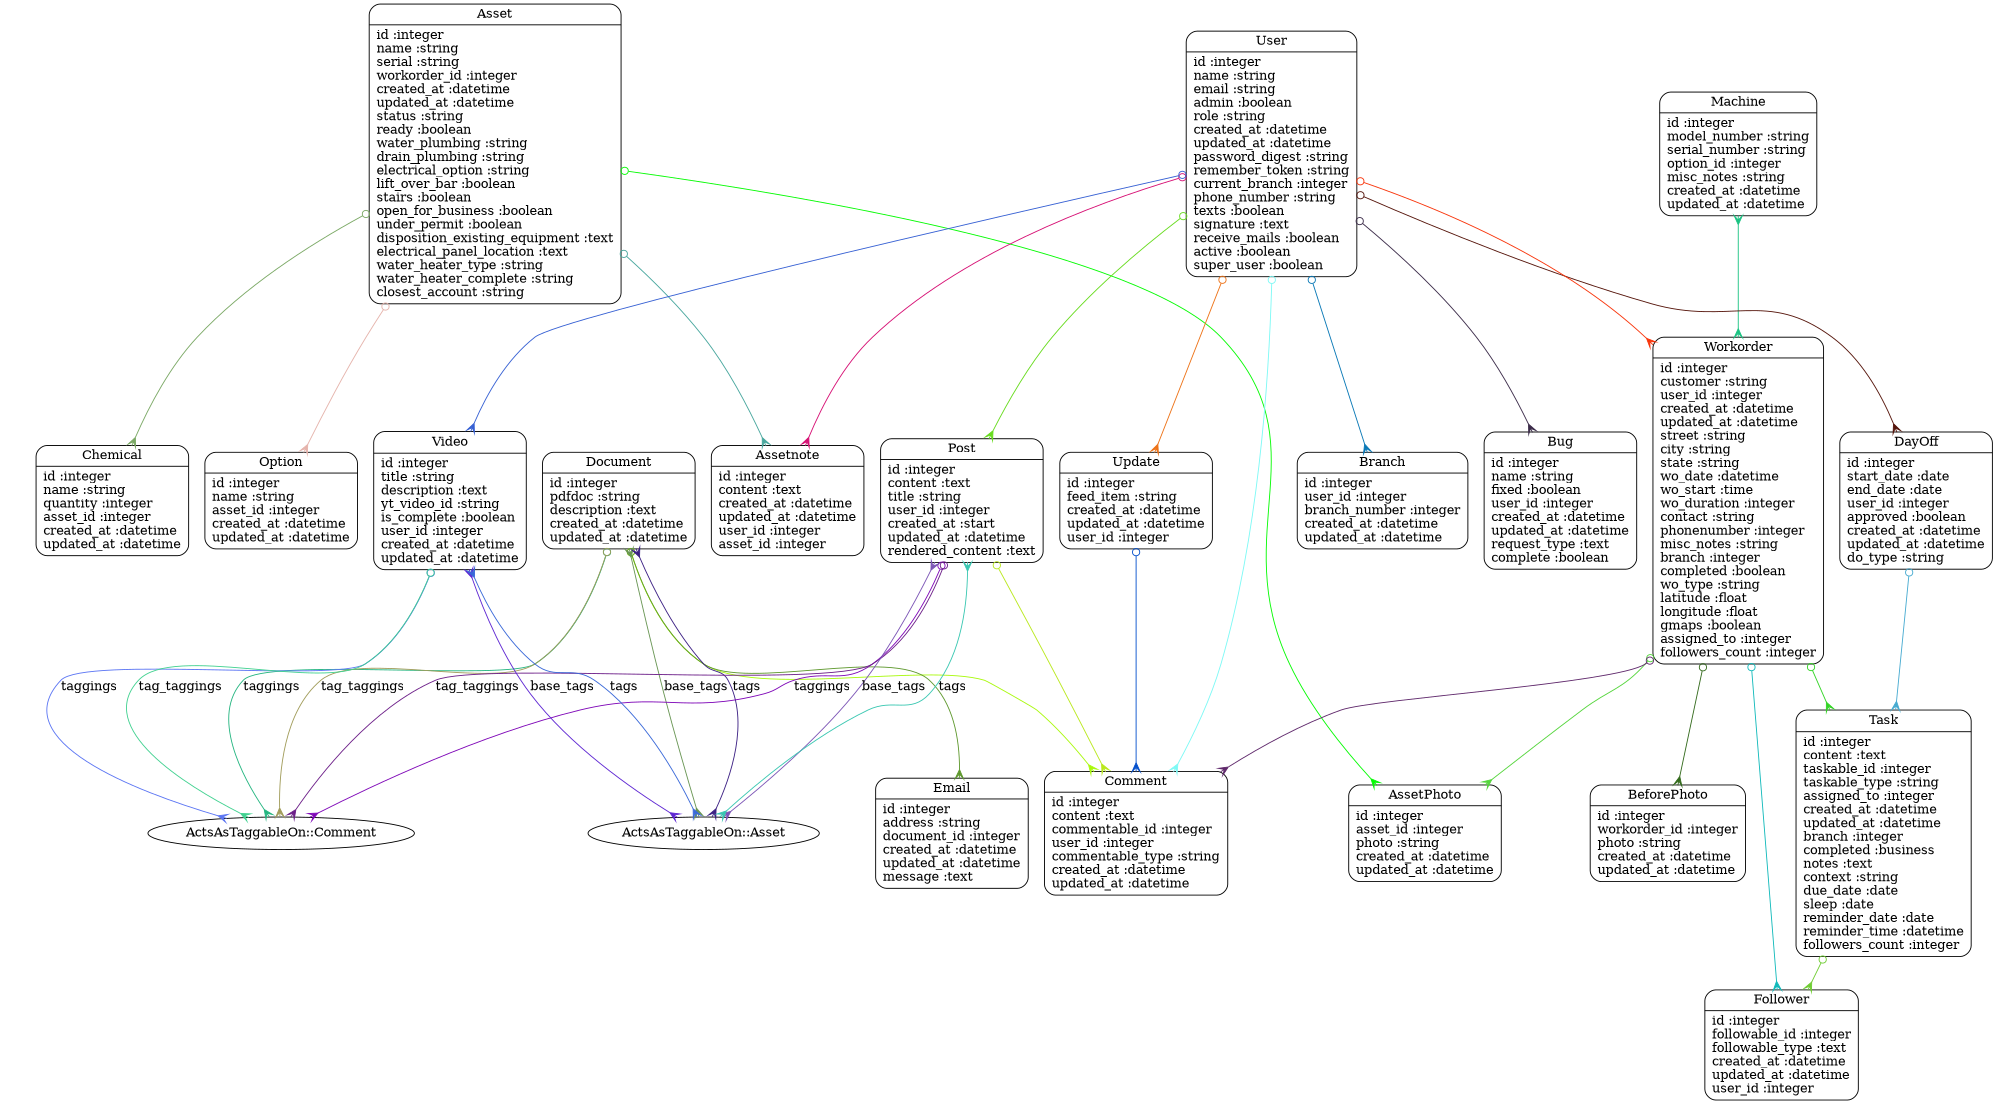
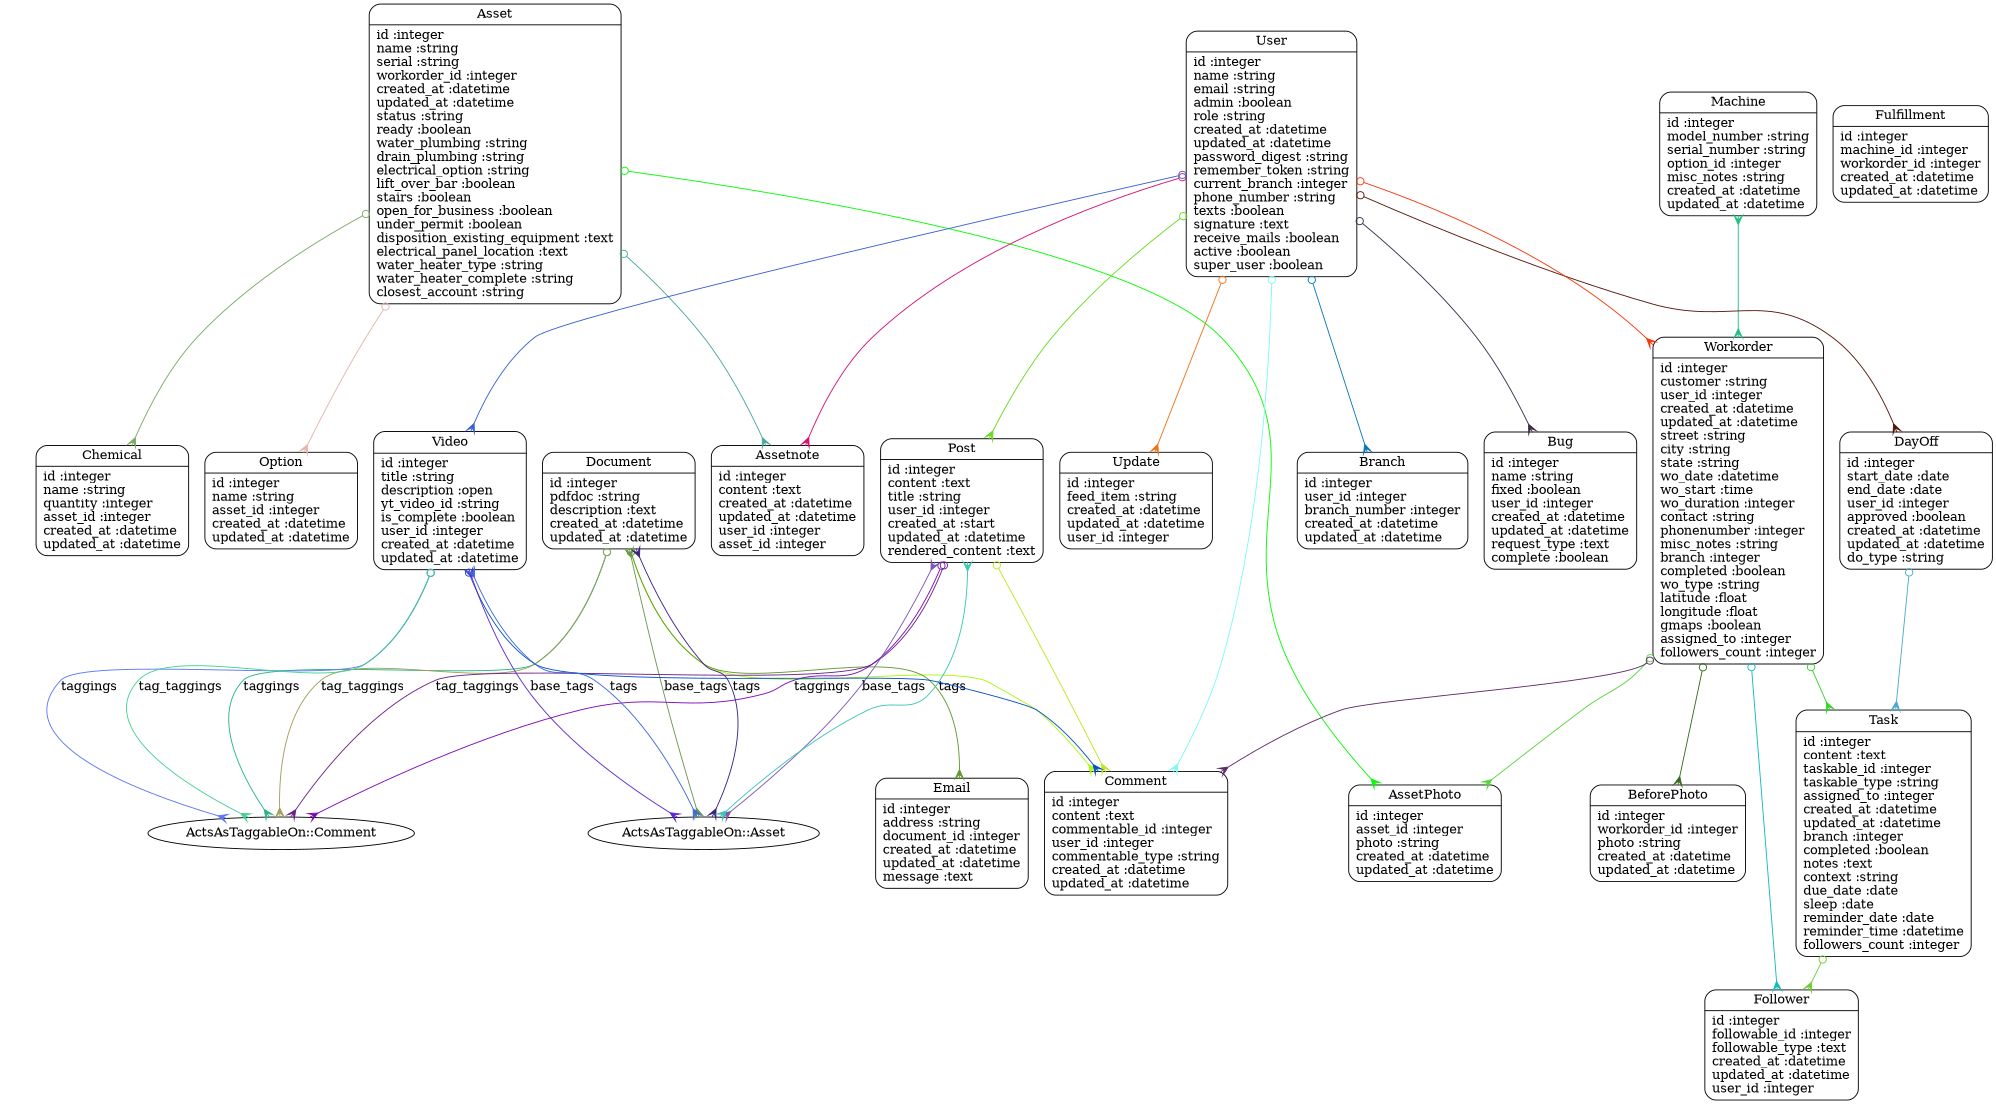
node "Fulfillment": added
node "Video": text "description :text" -> "description :open"
edge "Update" -- "Comment": now "Video" -- "Comment"
node "Task": text "completed :business" -> "completed :boolean"
